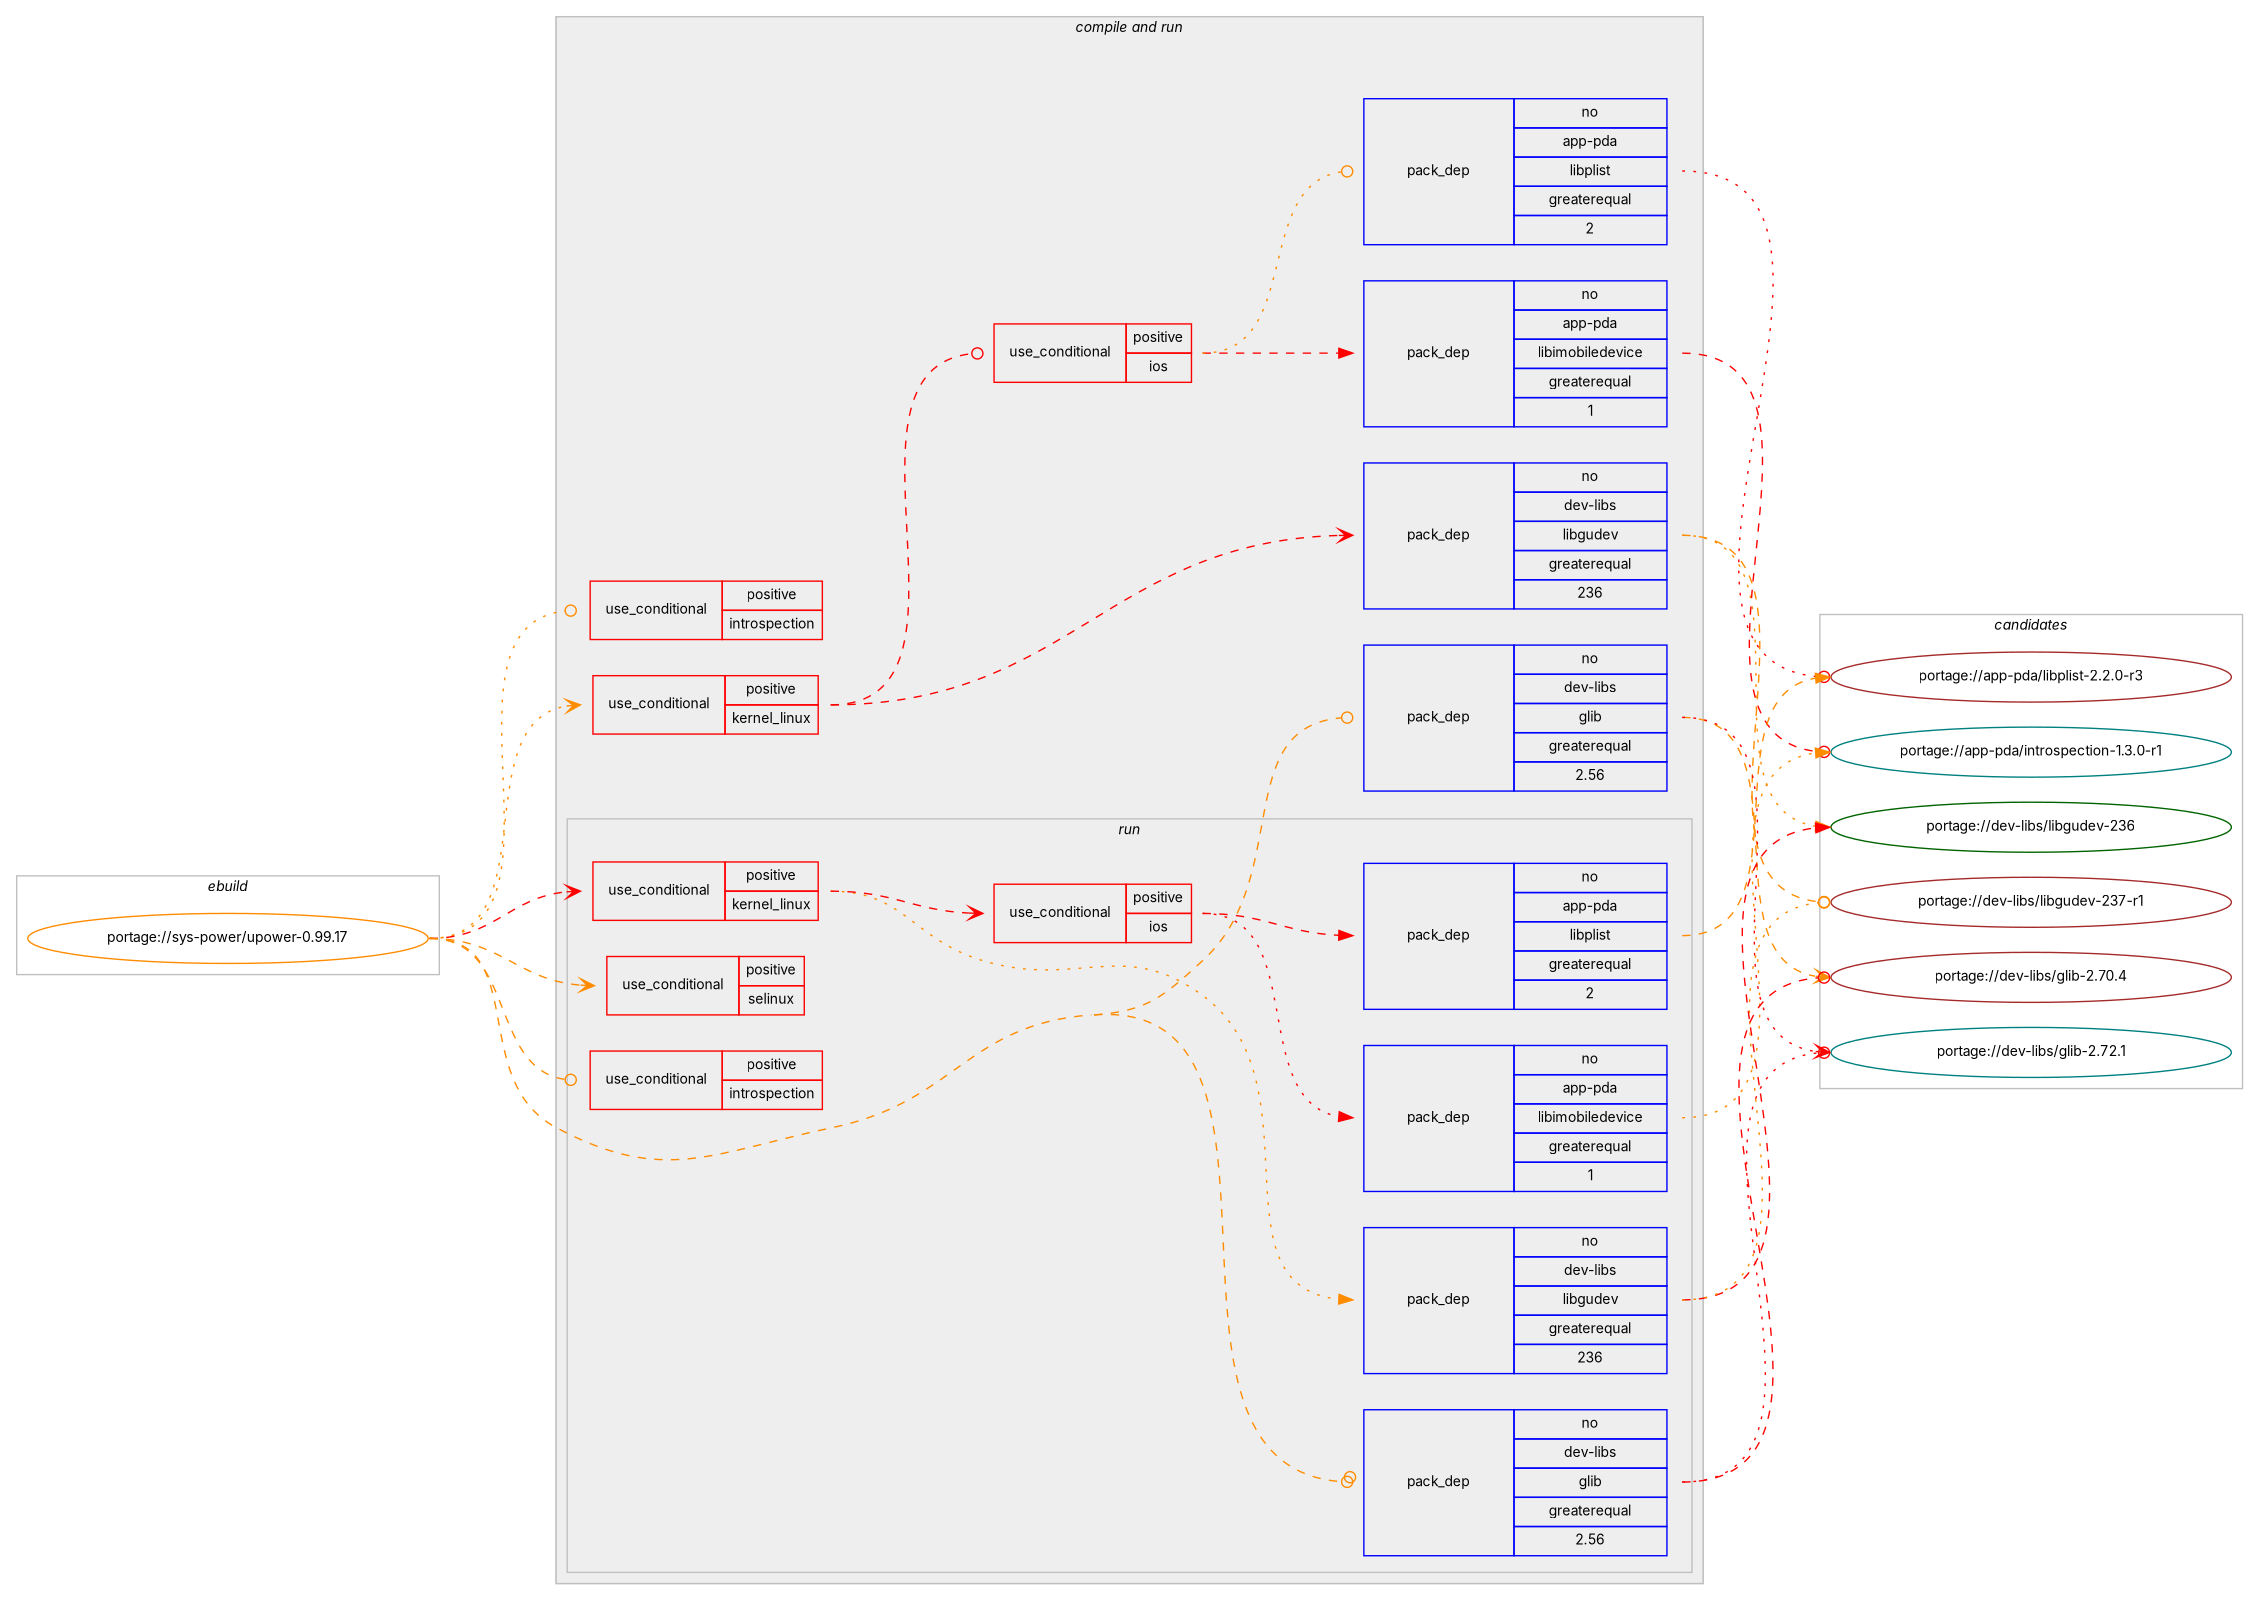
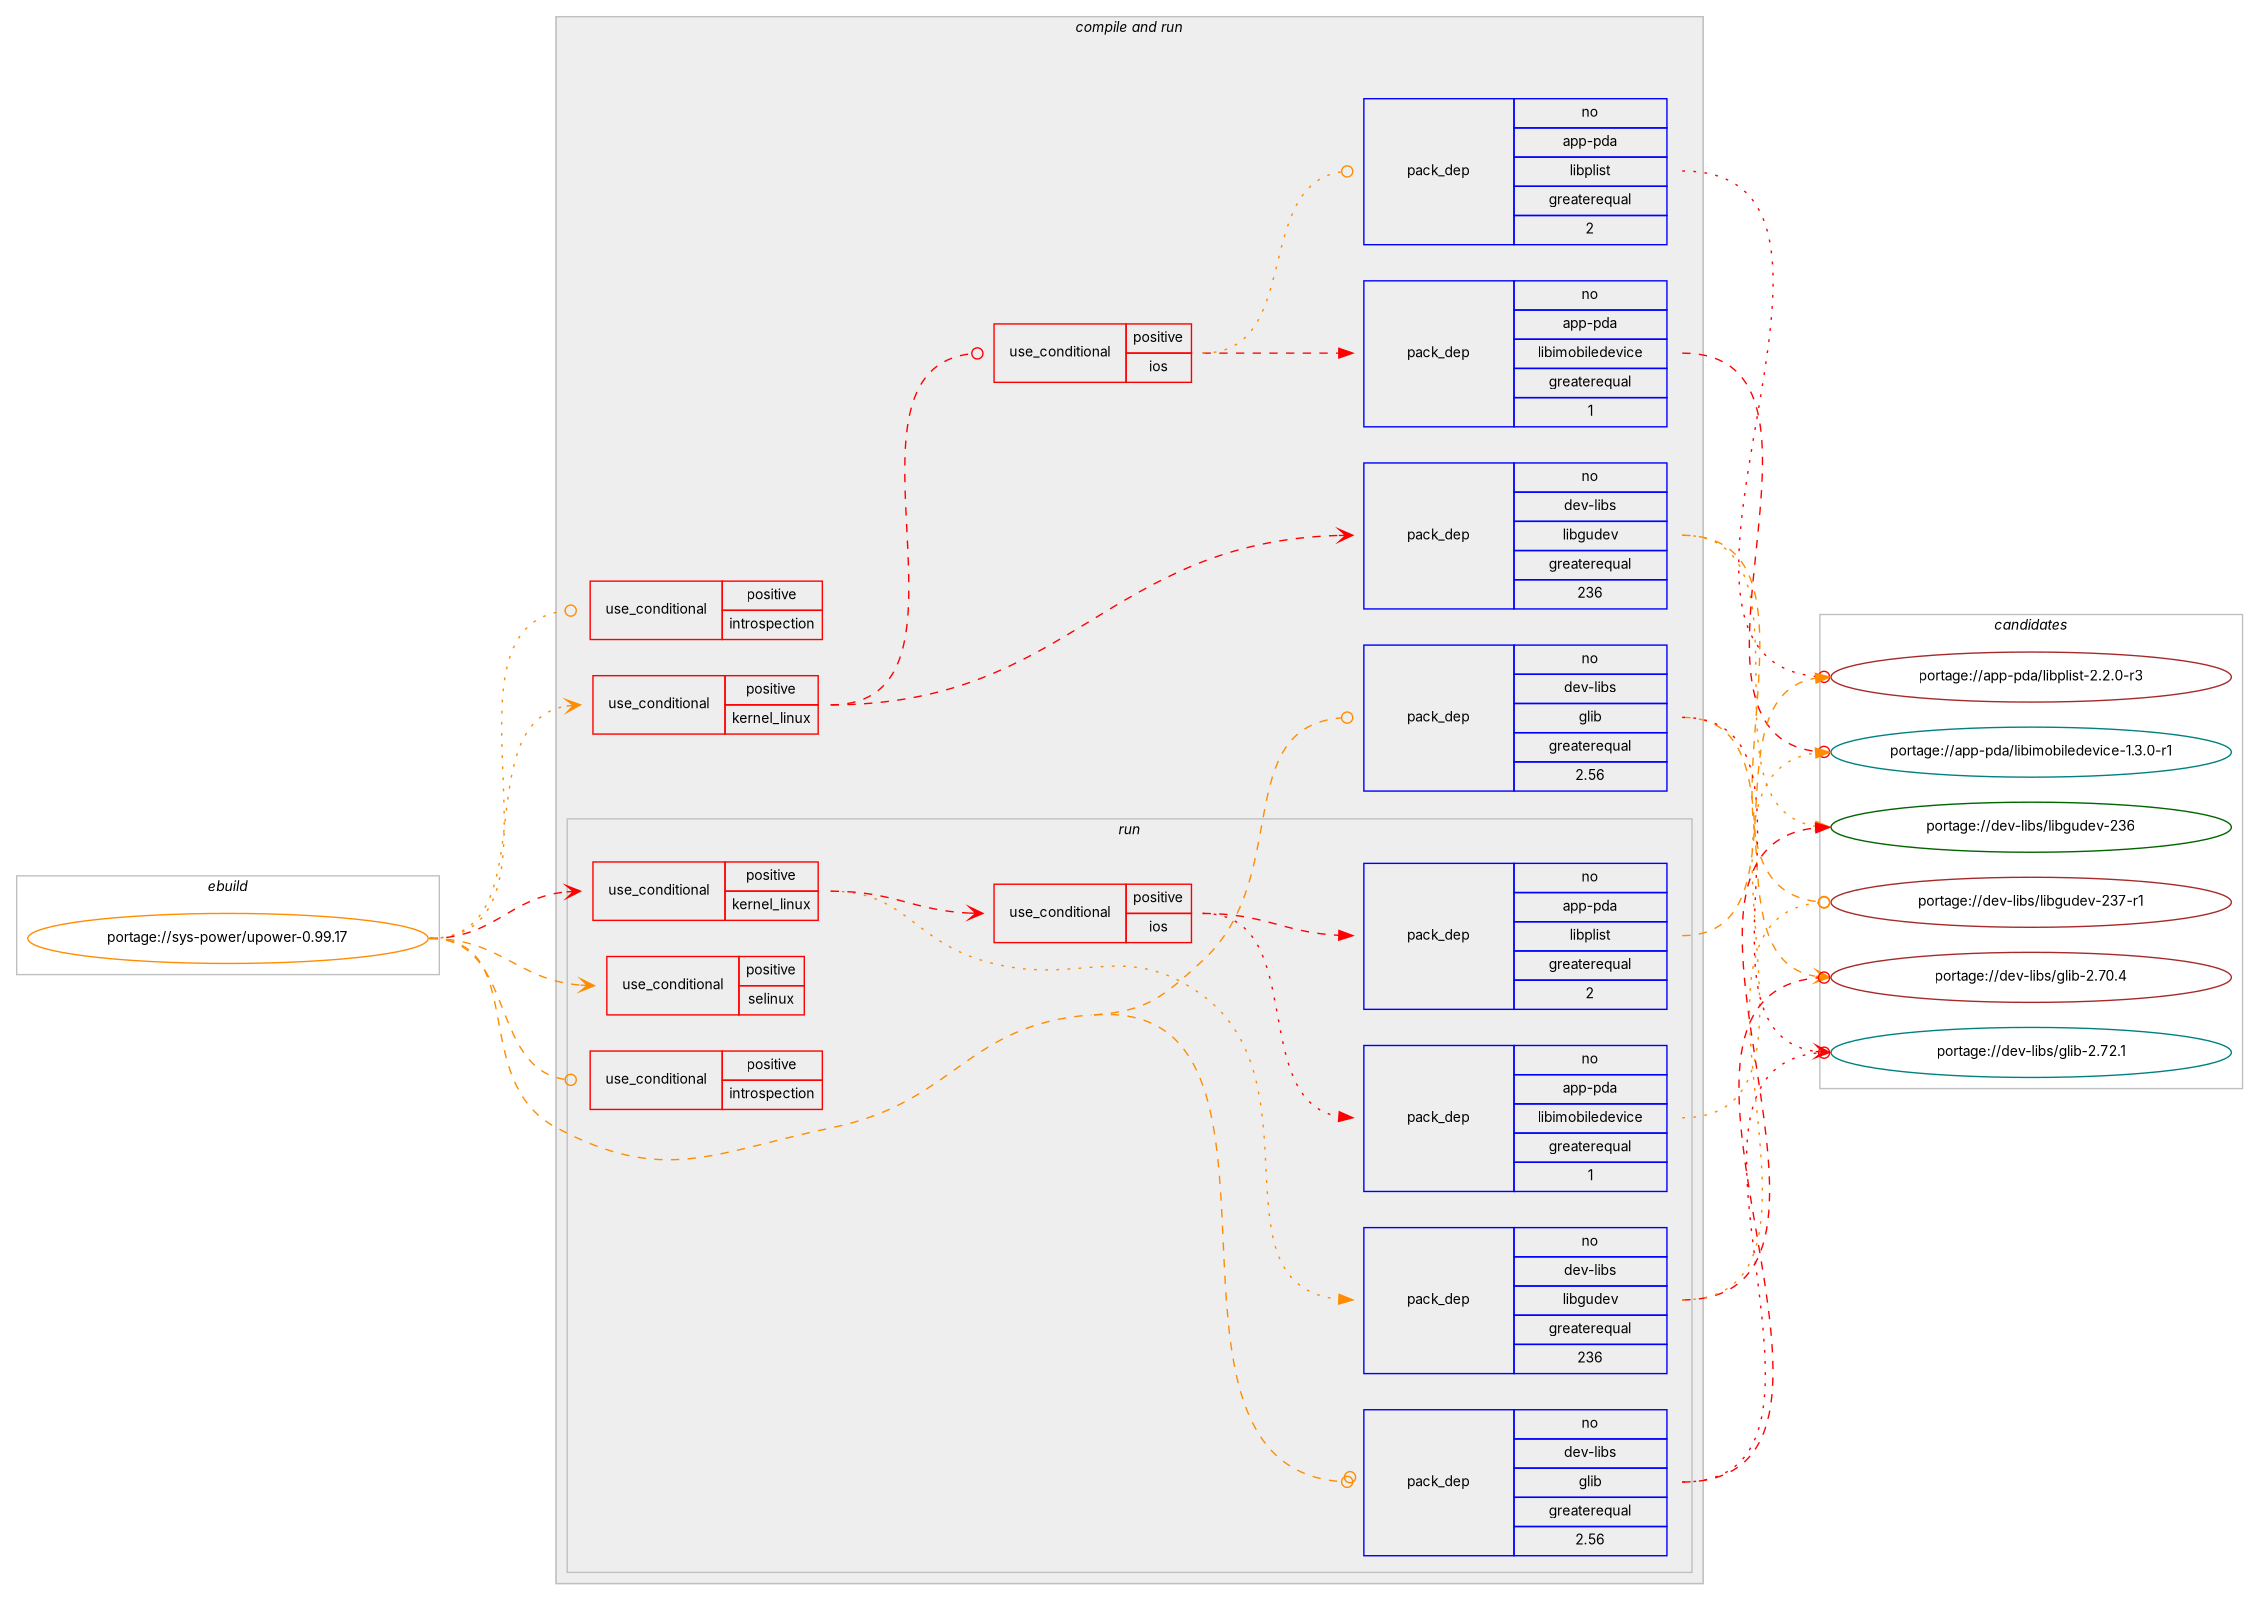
node "portage://app-pda/introspection-1.3.0-r1": label "portage://app-pda/introspection-1.3.0-r1" -> "portage://app-pda/libimobiledevice-1.3.0-r1"
